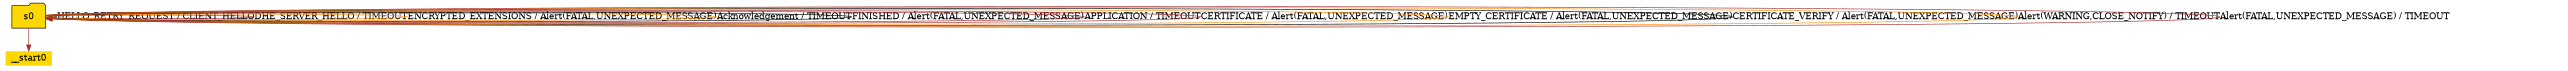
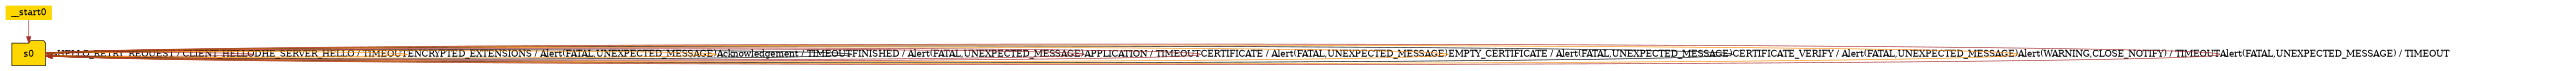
edge "s0" -> "__start0": reversed
